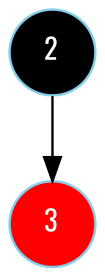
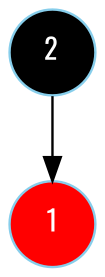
node "3": label "3" -> "1"
